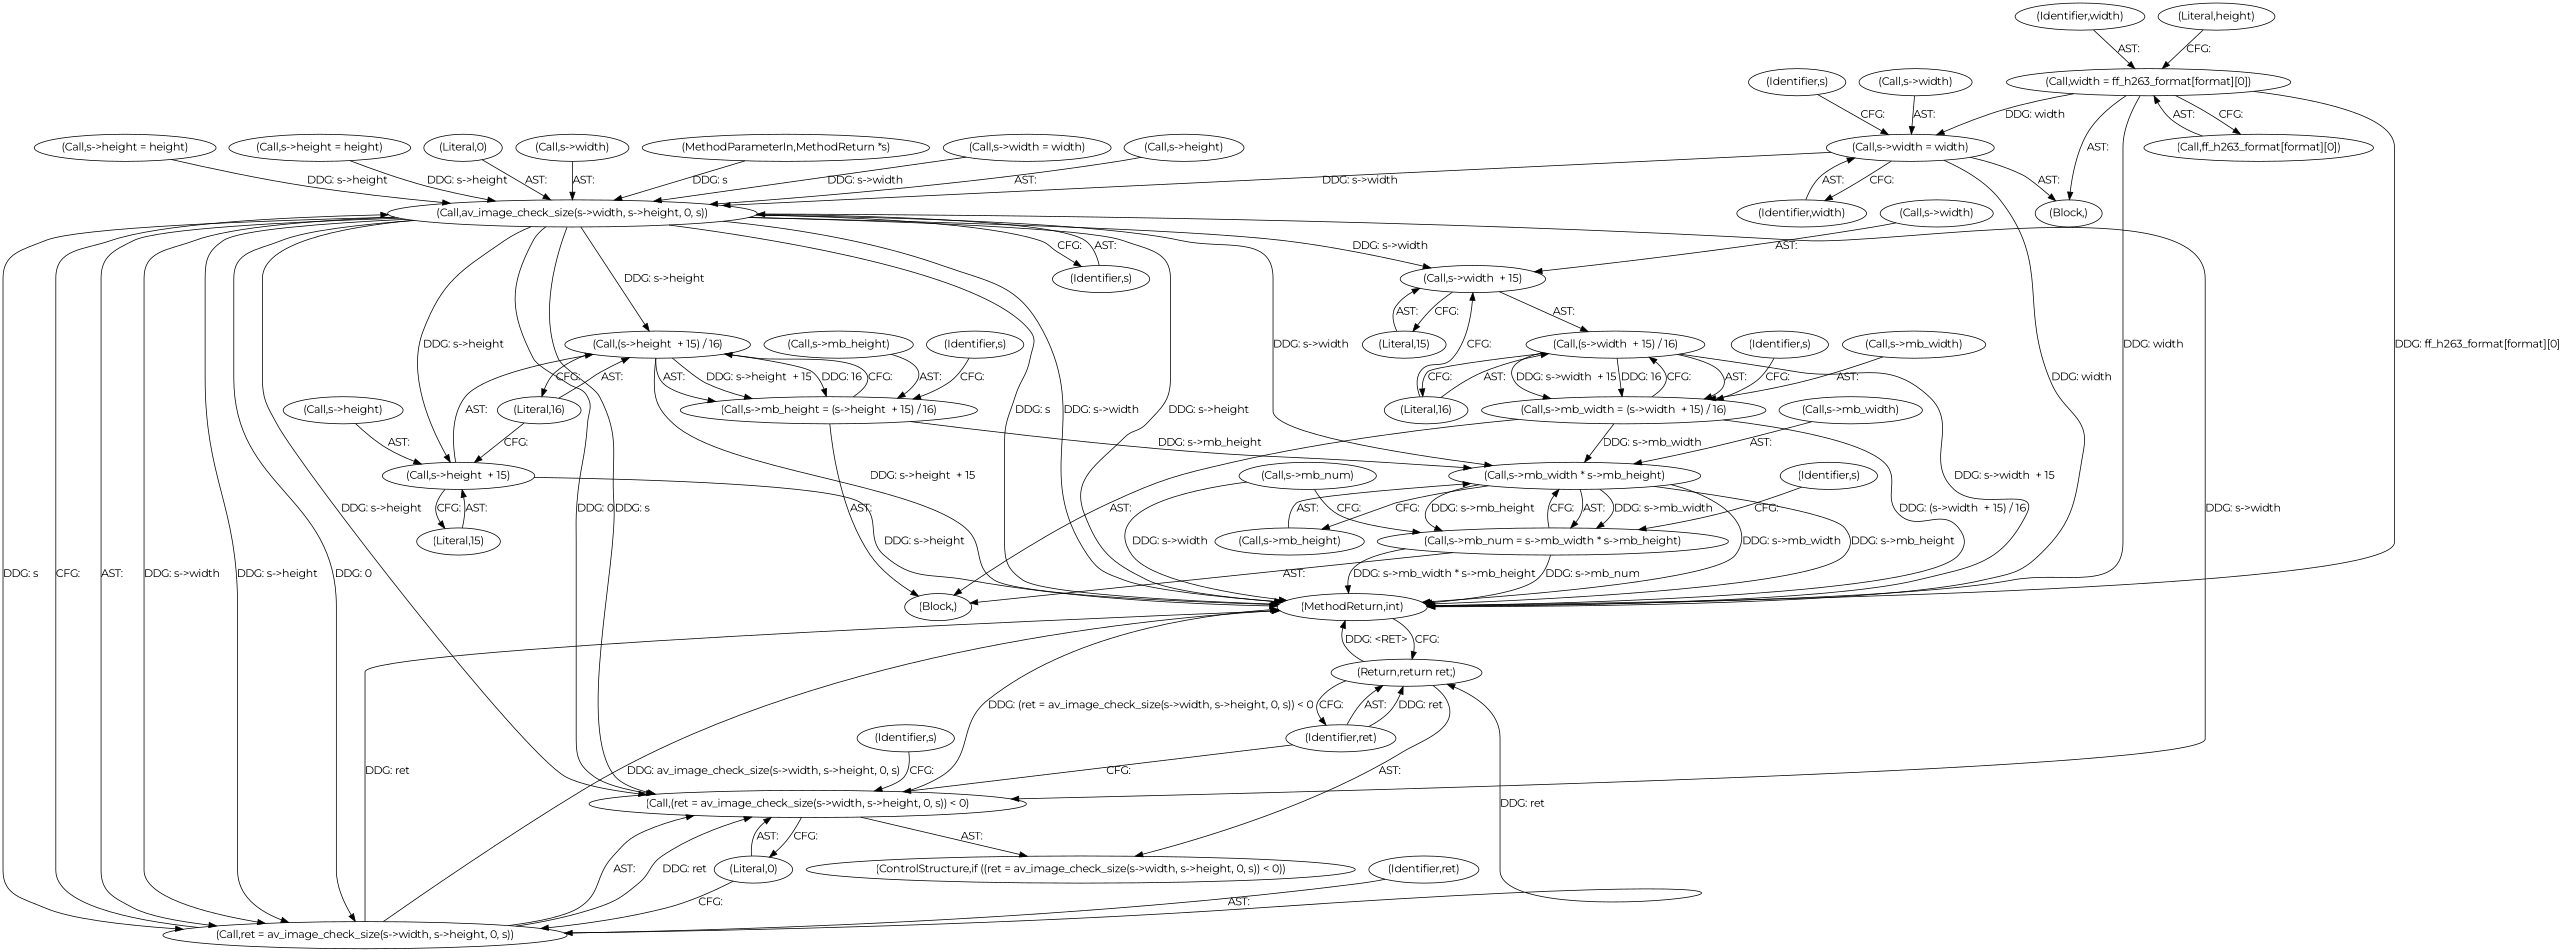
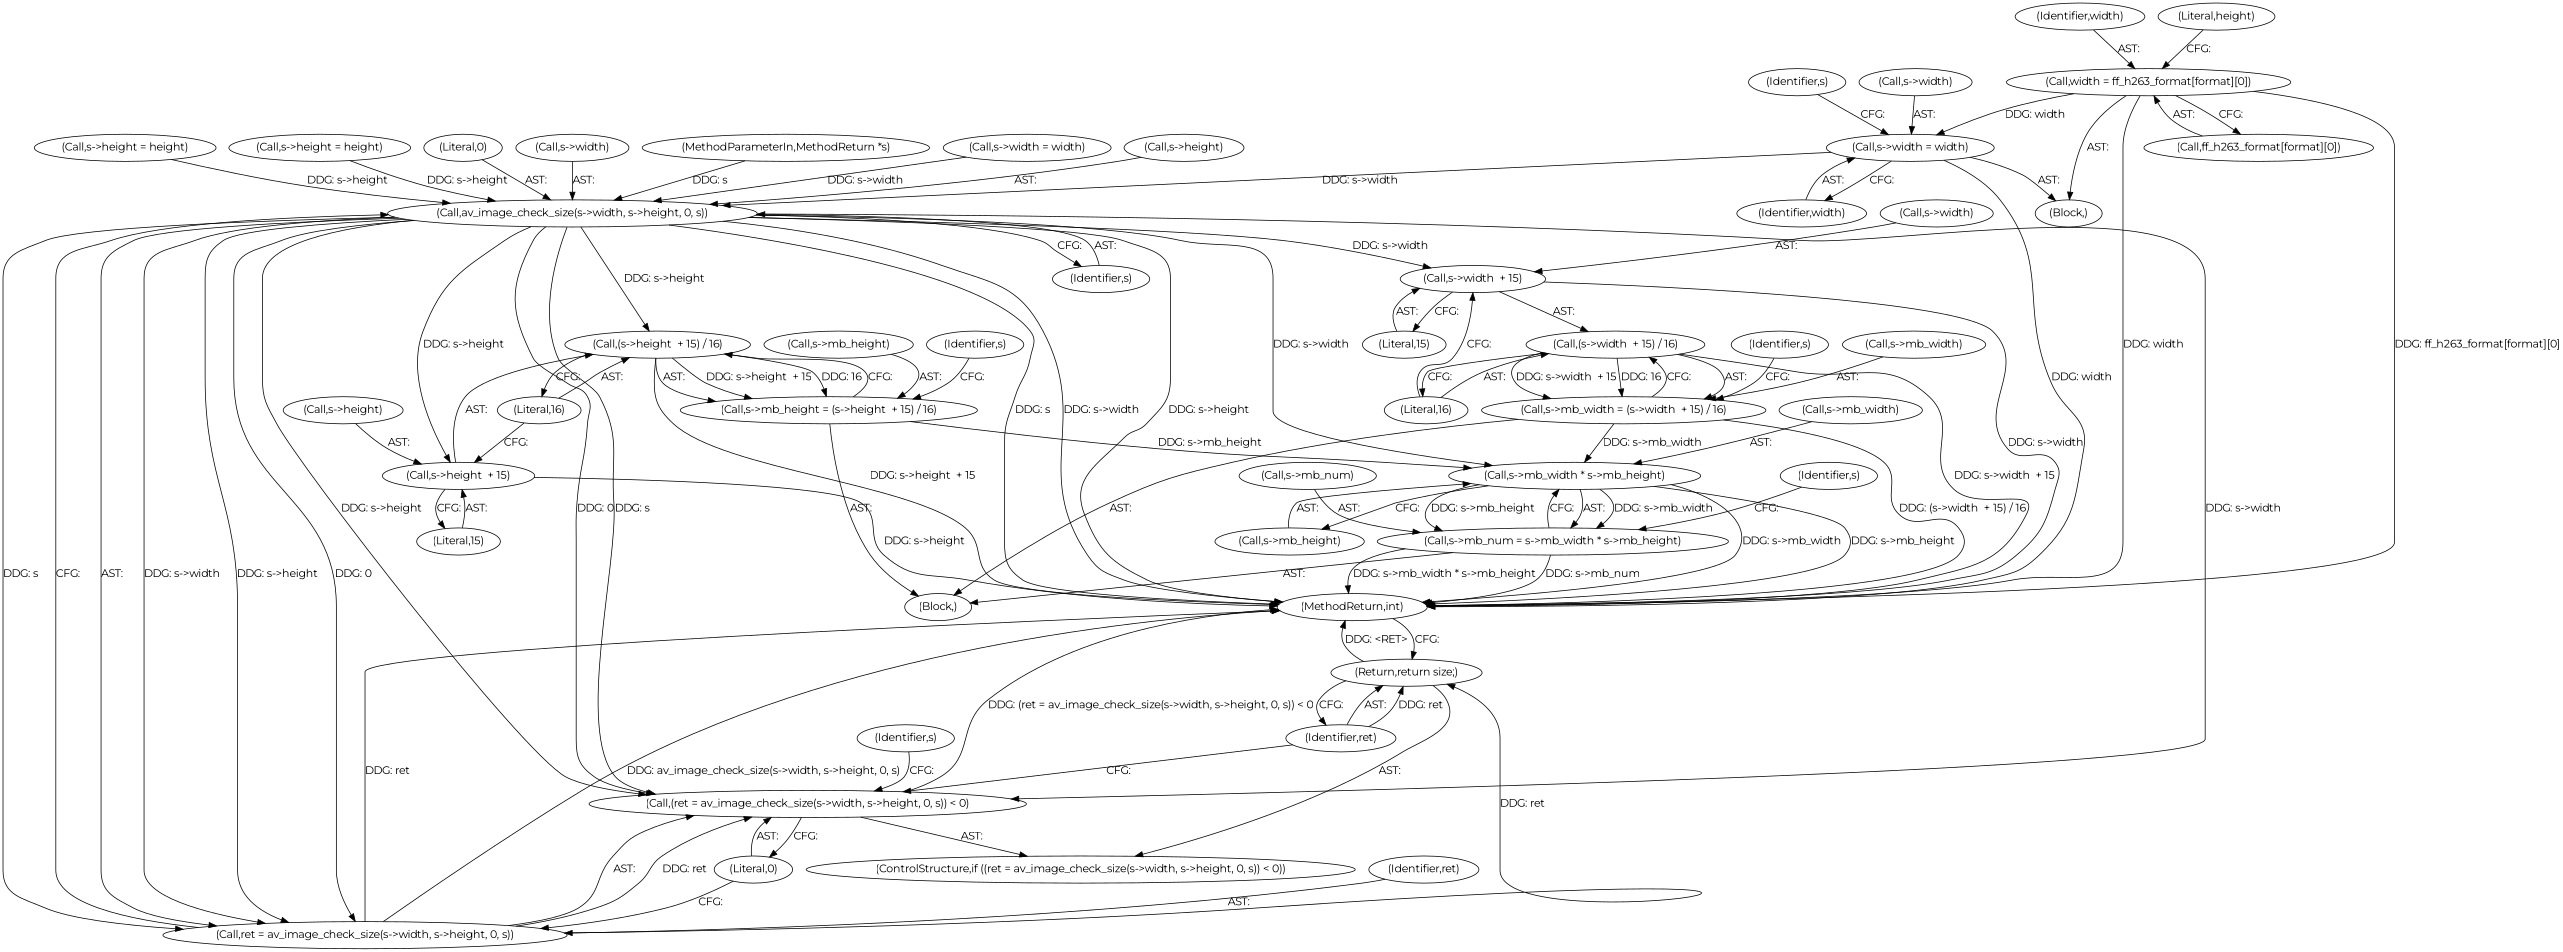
edge "(Call,s->mb_num)" -> "(Call,s->mb_num = s->mb_width * s->mb_height)": label "CFG: " -> "AST: "
edge "(Call,s->mb_num)" -> "(MethodReturn,int)": now "(Call,s->width  + 15)" -> "(MethodReturn,int)"
node "(Return,return ret;)": label "(Return,return ret;)" -> "(Return,return size;)"
